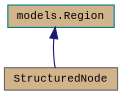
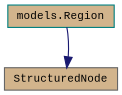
edge "StructuredNode" -> "models.Region": reversed
